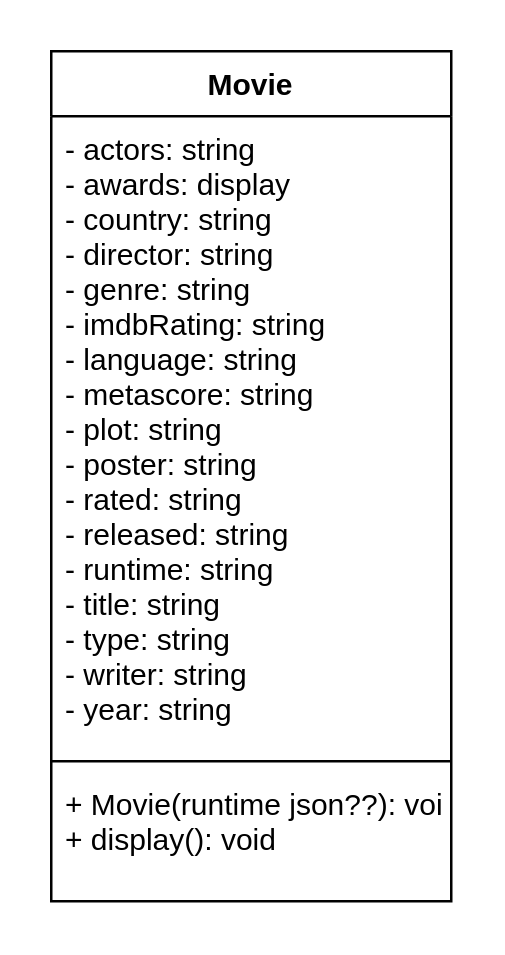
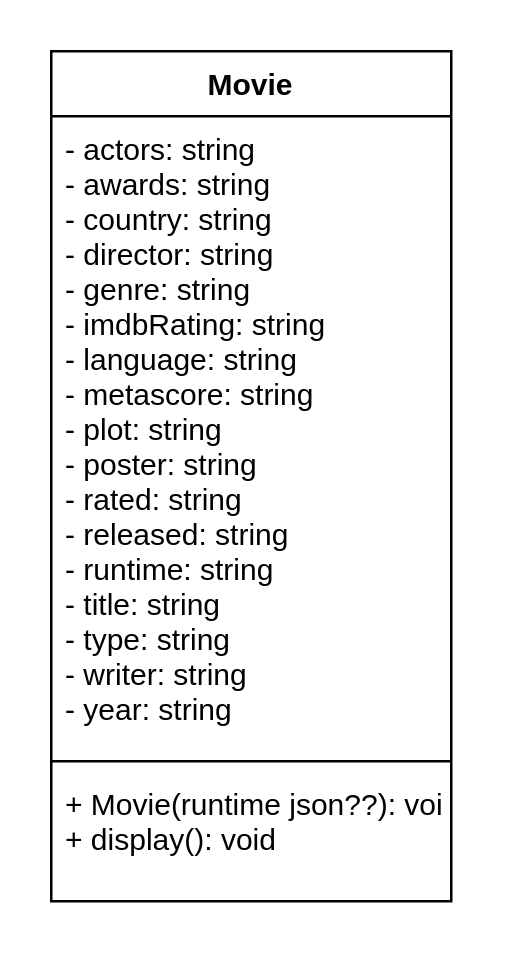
node "- actors: string - awards: display - country: string - director: string - genre: string - imdbRating: string - language: string - metascore: string - plot: string - poster: string - rated: string - released: string - runtime: string - title: string - type: string - writer: string - year: string": label "- actors: string - awards: display - country: string - director: string - genre: string - imdbRating: string - language: string - metascore: string - plot: string - poster: string - rated: string - released: string - runtime: string - title: string - type: string - writer: string - year: string" -> "- actors: string - awards: string - country: string - director: string - genre: string - imdbRating: string - language: string - metascore: string - plot: string - poster: string - rated: string - released: string - runtime: string - title: string - type: string - writer: string - year: string"
